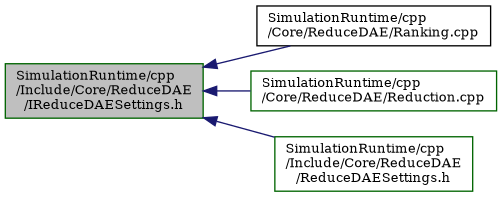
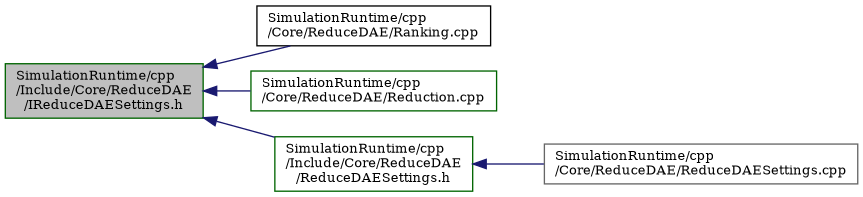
node "SimulationRuntime/cpp /Core/ReduceDAE/ReduceDAESettings.cpp": added
